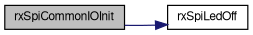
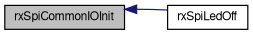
edge "rxSpiCommonIOInit" -> "rxSpiLedOff": reversed
